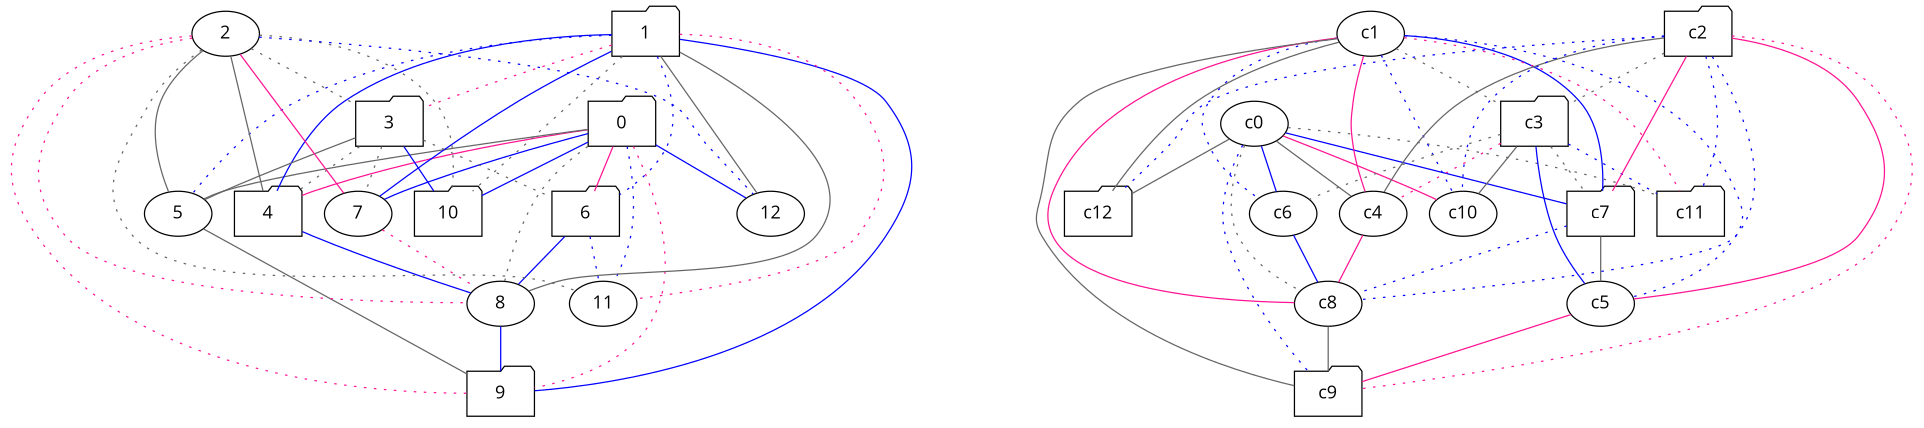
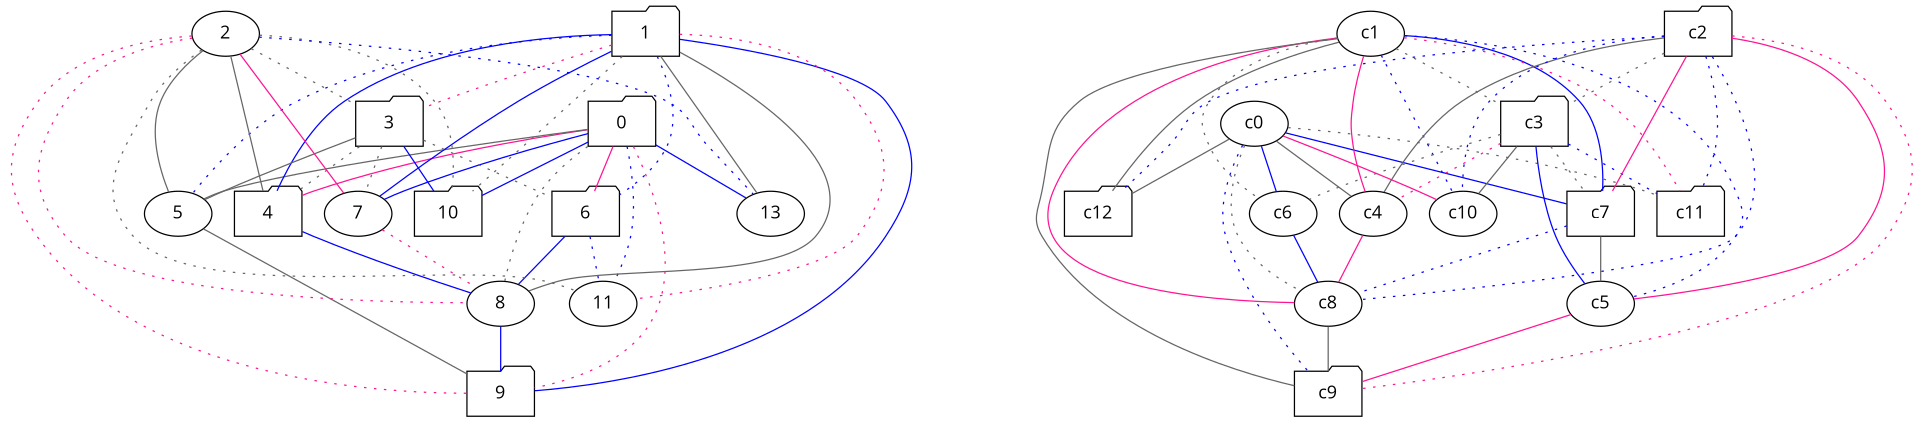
edge "c1" -- "c6": color blue -> gray40
node "12": label "12" -> "13"
